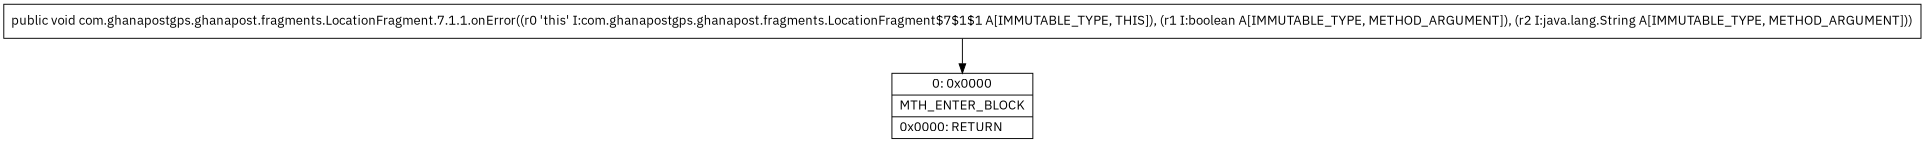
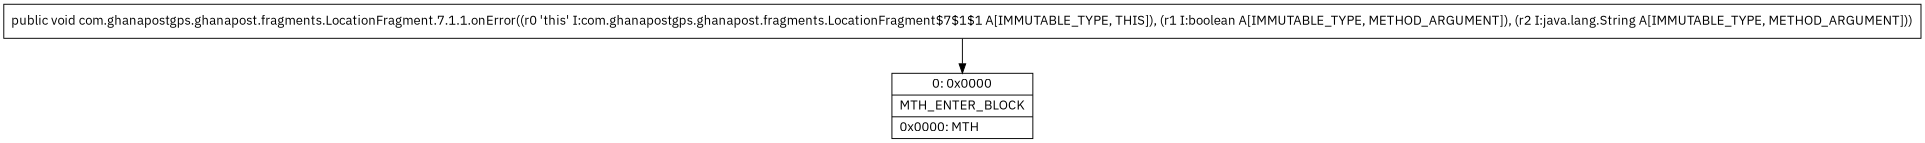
node "0: 0x0000": text "0x0000: RETURN" -> "0x0000: MTH"
